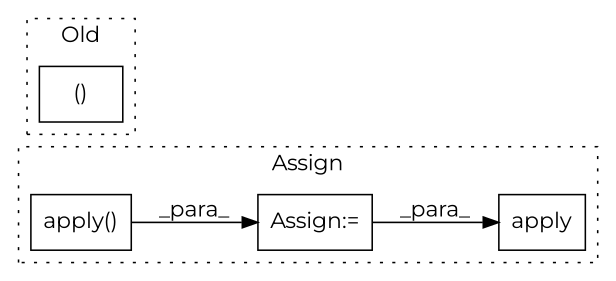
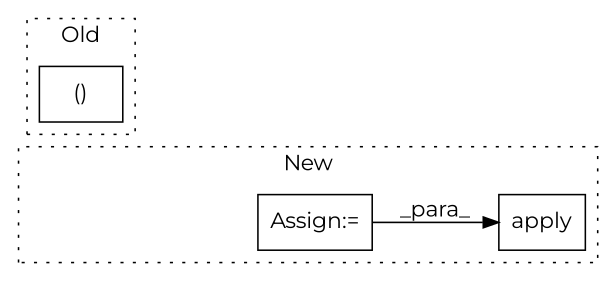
cluster "Assign": label "Assign" -> "New"
node "apply()": removed
